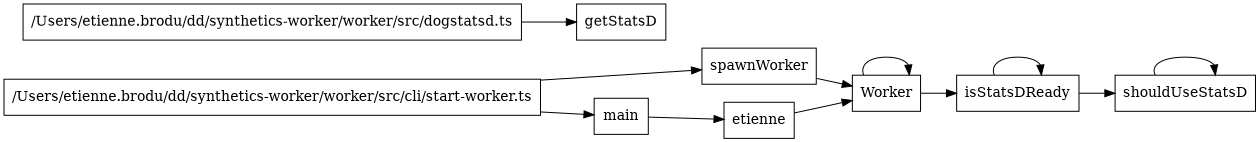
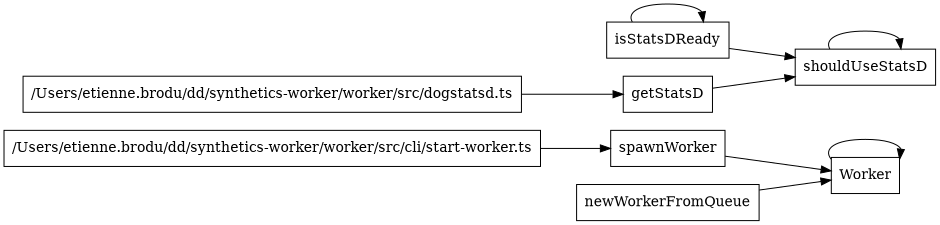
edge "getStatsD" -> "shouldUseStatsD": added
edge "Worker" -> "isStatsDReady": removed
node "main": removed
node "etienne": label "etienne" -> "newWorkerFromQueue"
